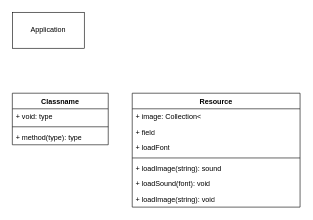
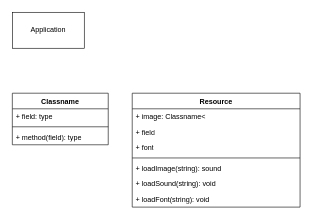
node "+ void: type": label "+ void: type" -> "+ field: type"
node "+ image: Collection<": label "+ image: Collection<" -> "+ image: Classname<"
node "+ method(type): type": label "+ method(type): type" -> "+ method(field): type"
node "+ loadFont": label "+ loadFont" -> "+ font"
node "+ loadSound(font): void": label "+ loadSound(font): void" -> "+ loadSound(string): void"
node "+ loadImage(string): void": label "+ loadImage(string): void" -> "+ loadFont(string): void"
